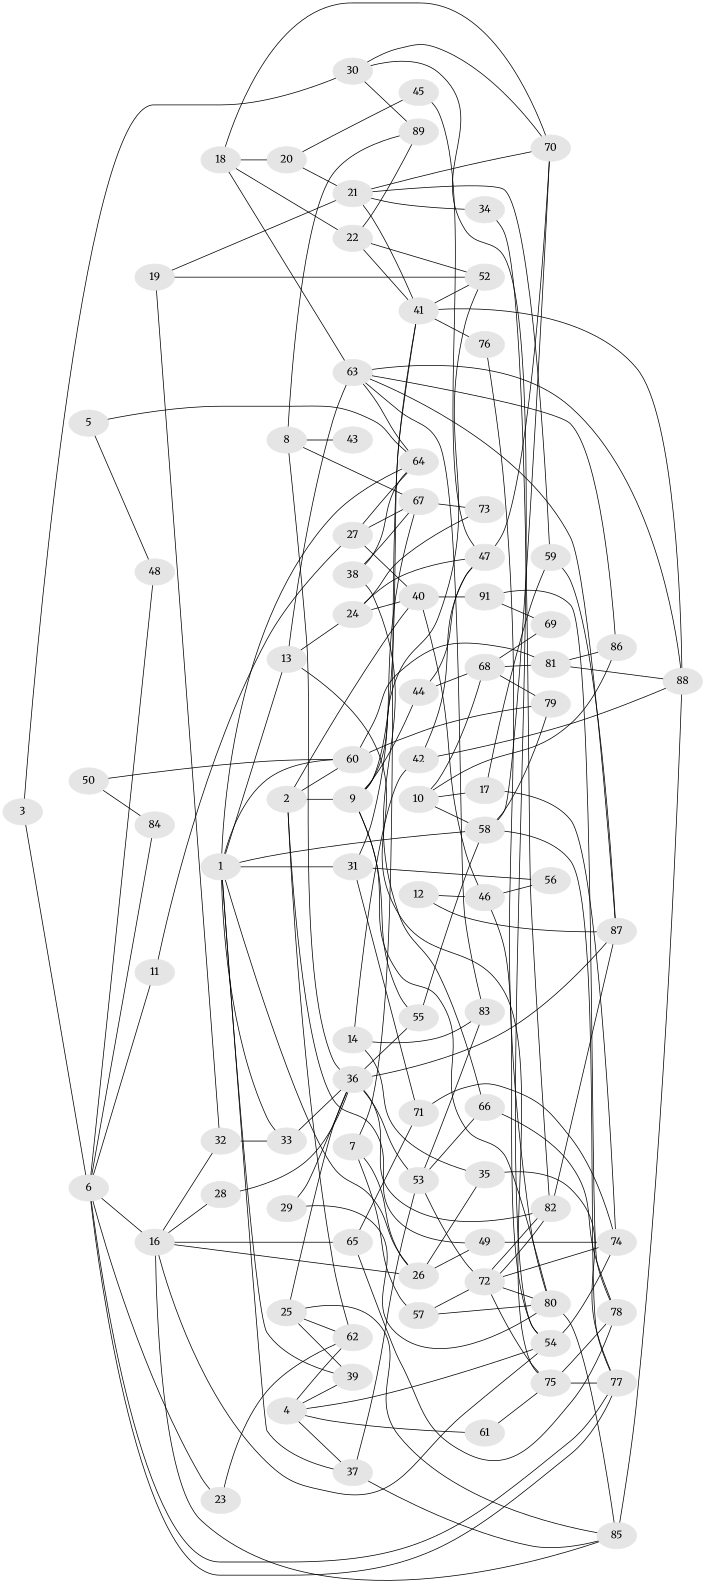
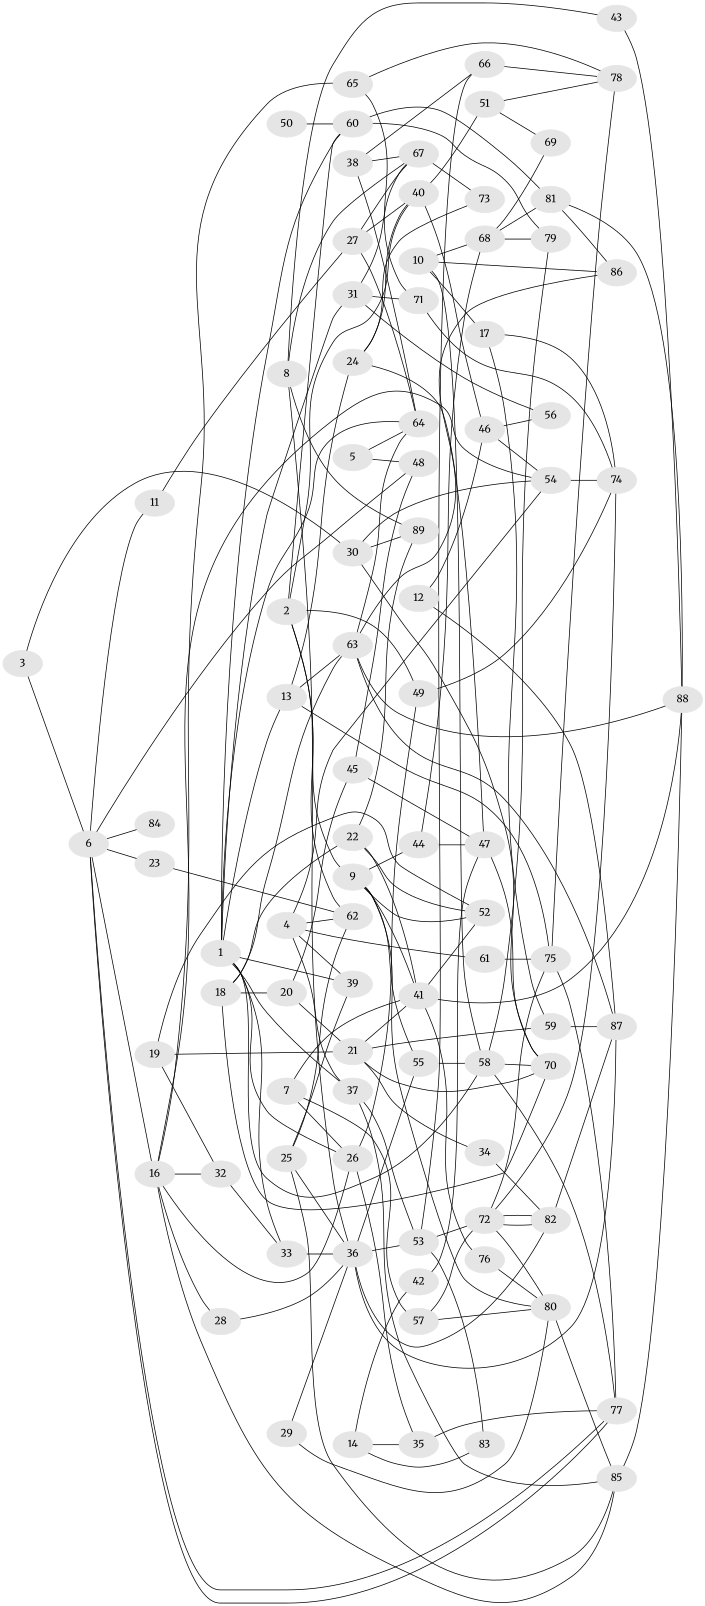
node "91": label "91" -> "51"
edge "48" -- "45": added
edge "63" -- "83": removed
edge "88" -- "42": now "88" -- "43"
edge "50" -- "84": removed
